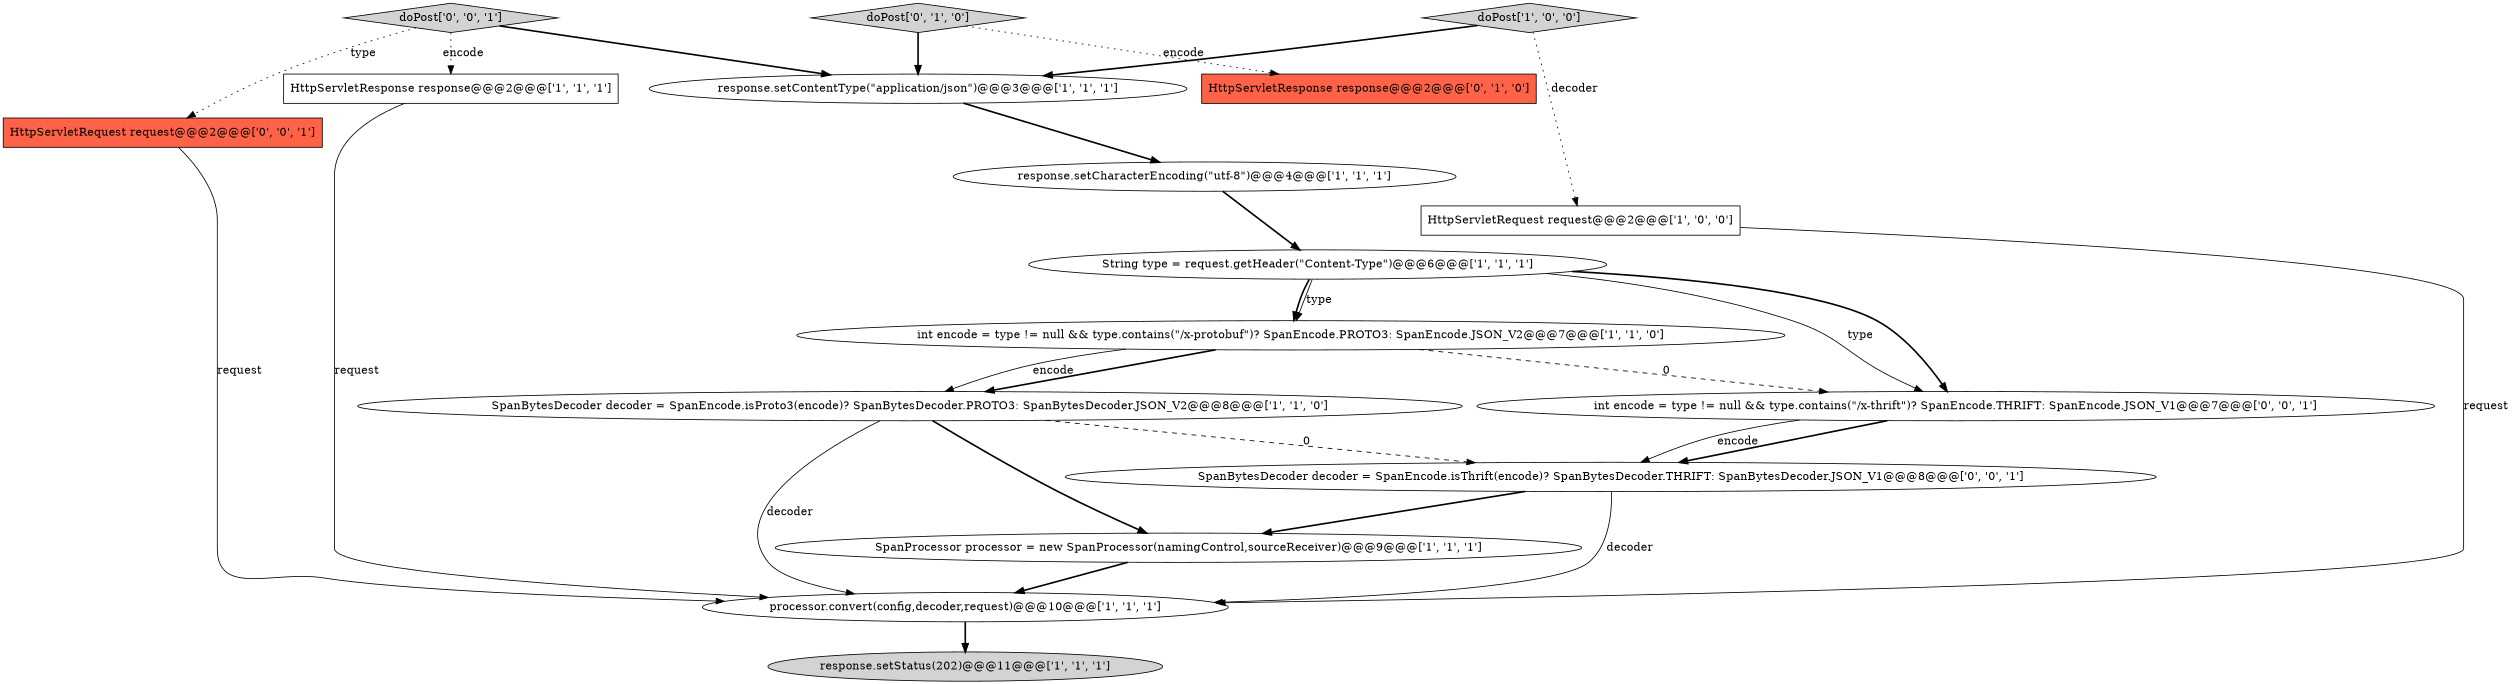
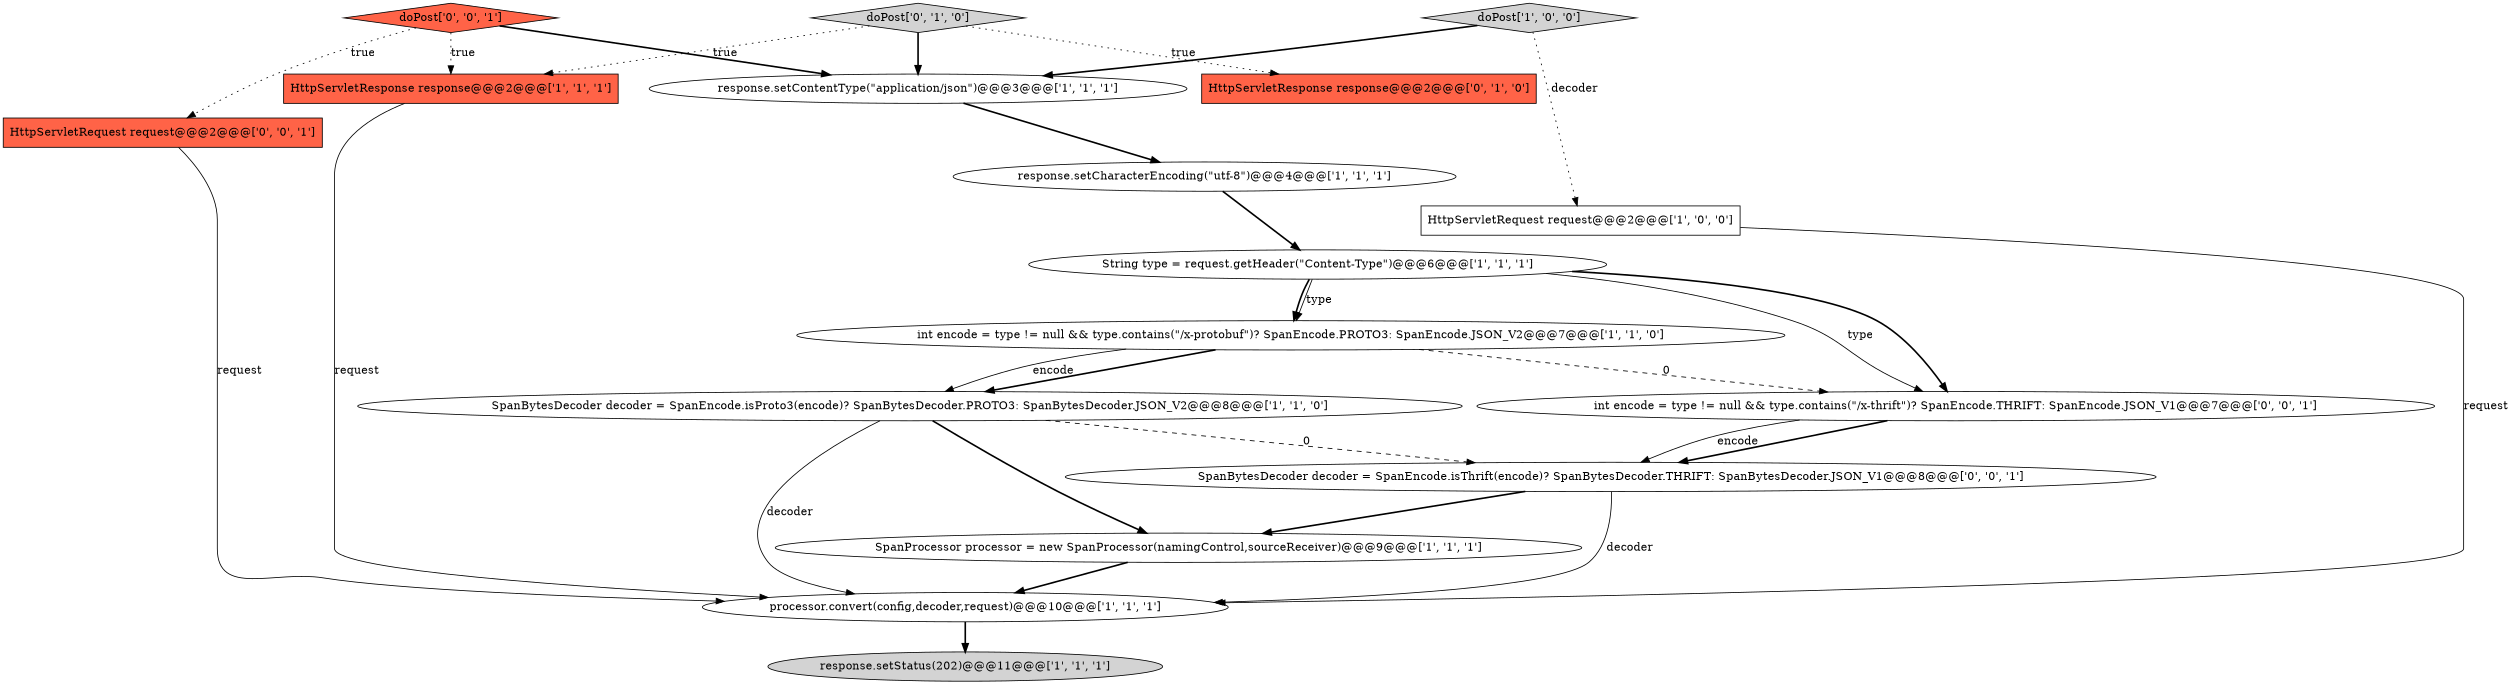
node "doPost['0', '0', '1']": fillcolor lightgray -> tomato
edge "doPost['0', '1', '0']" -> "HttpServletResponse response@@@2@@@['1', '1', '1']": added, label "true"
edge "doPost['0', '0', '1']" -> "HttpServletRequest request@@@2@@@['0', '0', '1']": label "type" -> "true"
edge "doPost['0', '0', '1']" -> "HttpServletResponse response@@@2@@@['1', '1', '1']": label "encode" -> "true"
edge "doPost['0', '1', '0']" -> "HttpServletResponse response@@@2@@@['0', '1', '0']": label "encode" -> "true"
node "HttpServletResponse response@@@2@@@['1', '1', '1']": fillcolor white -> tomato
